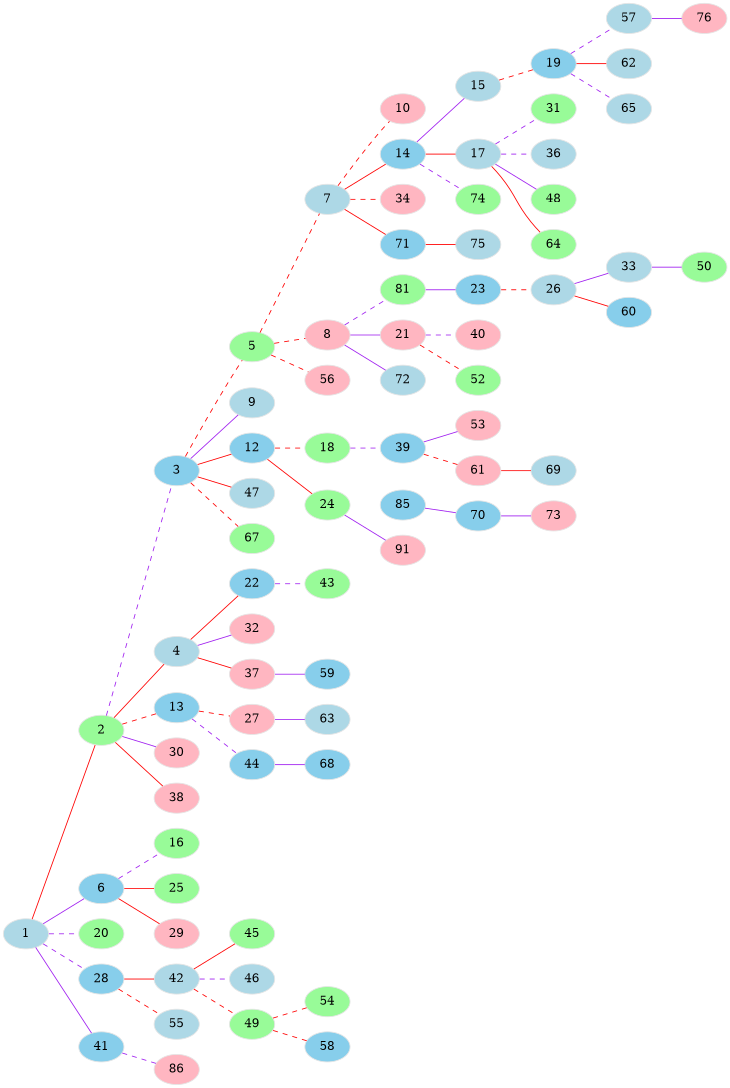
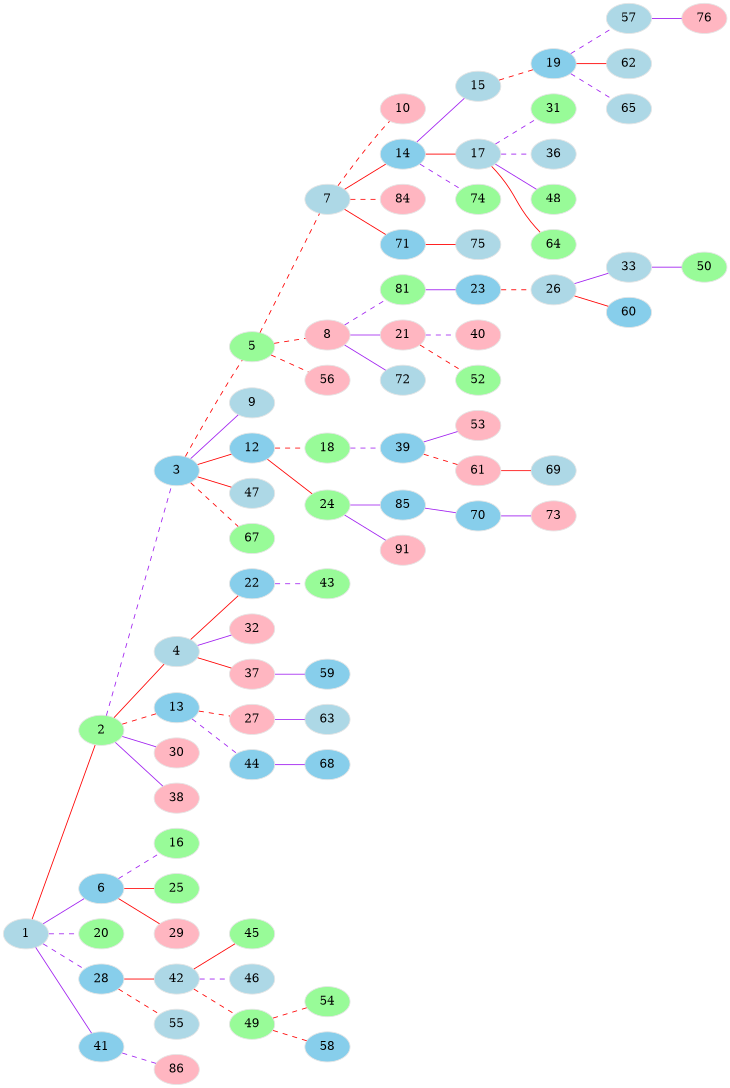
node "34": label "34" -> "84"
edge "24" -- "85": added
edge "2" -- "38": color red -> purple
